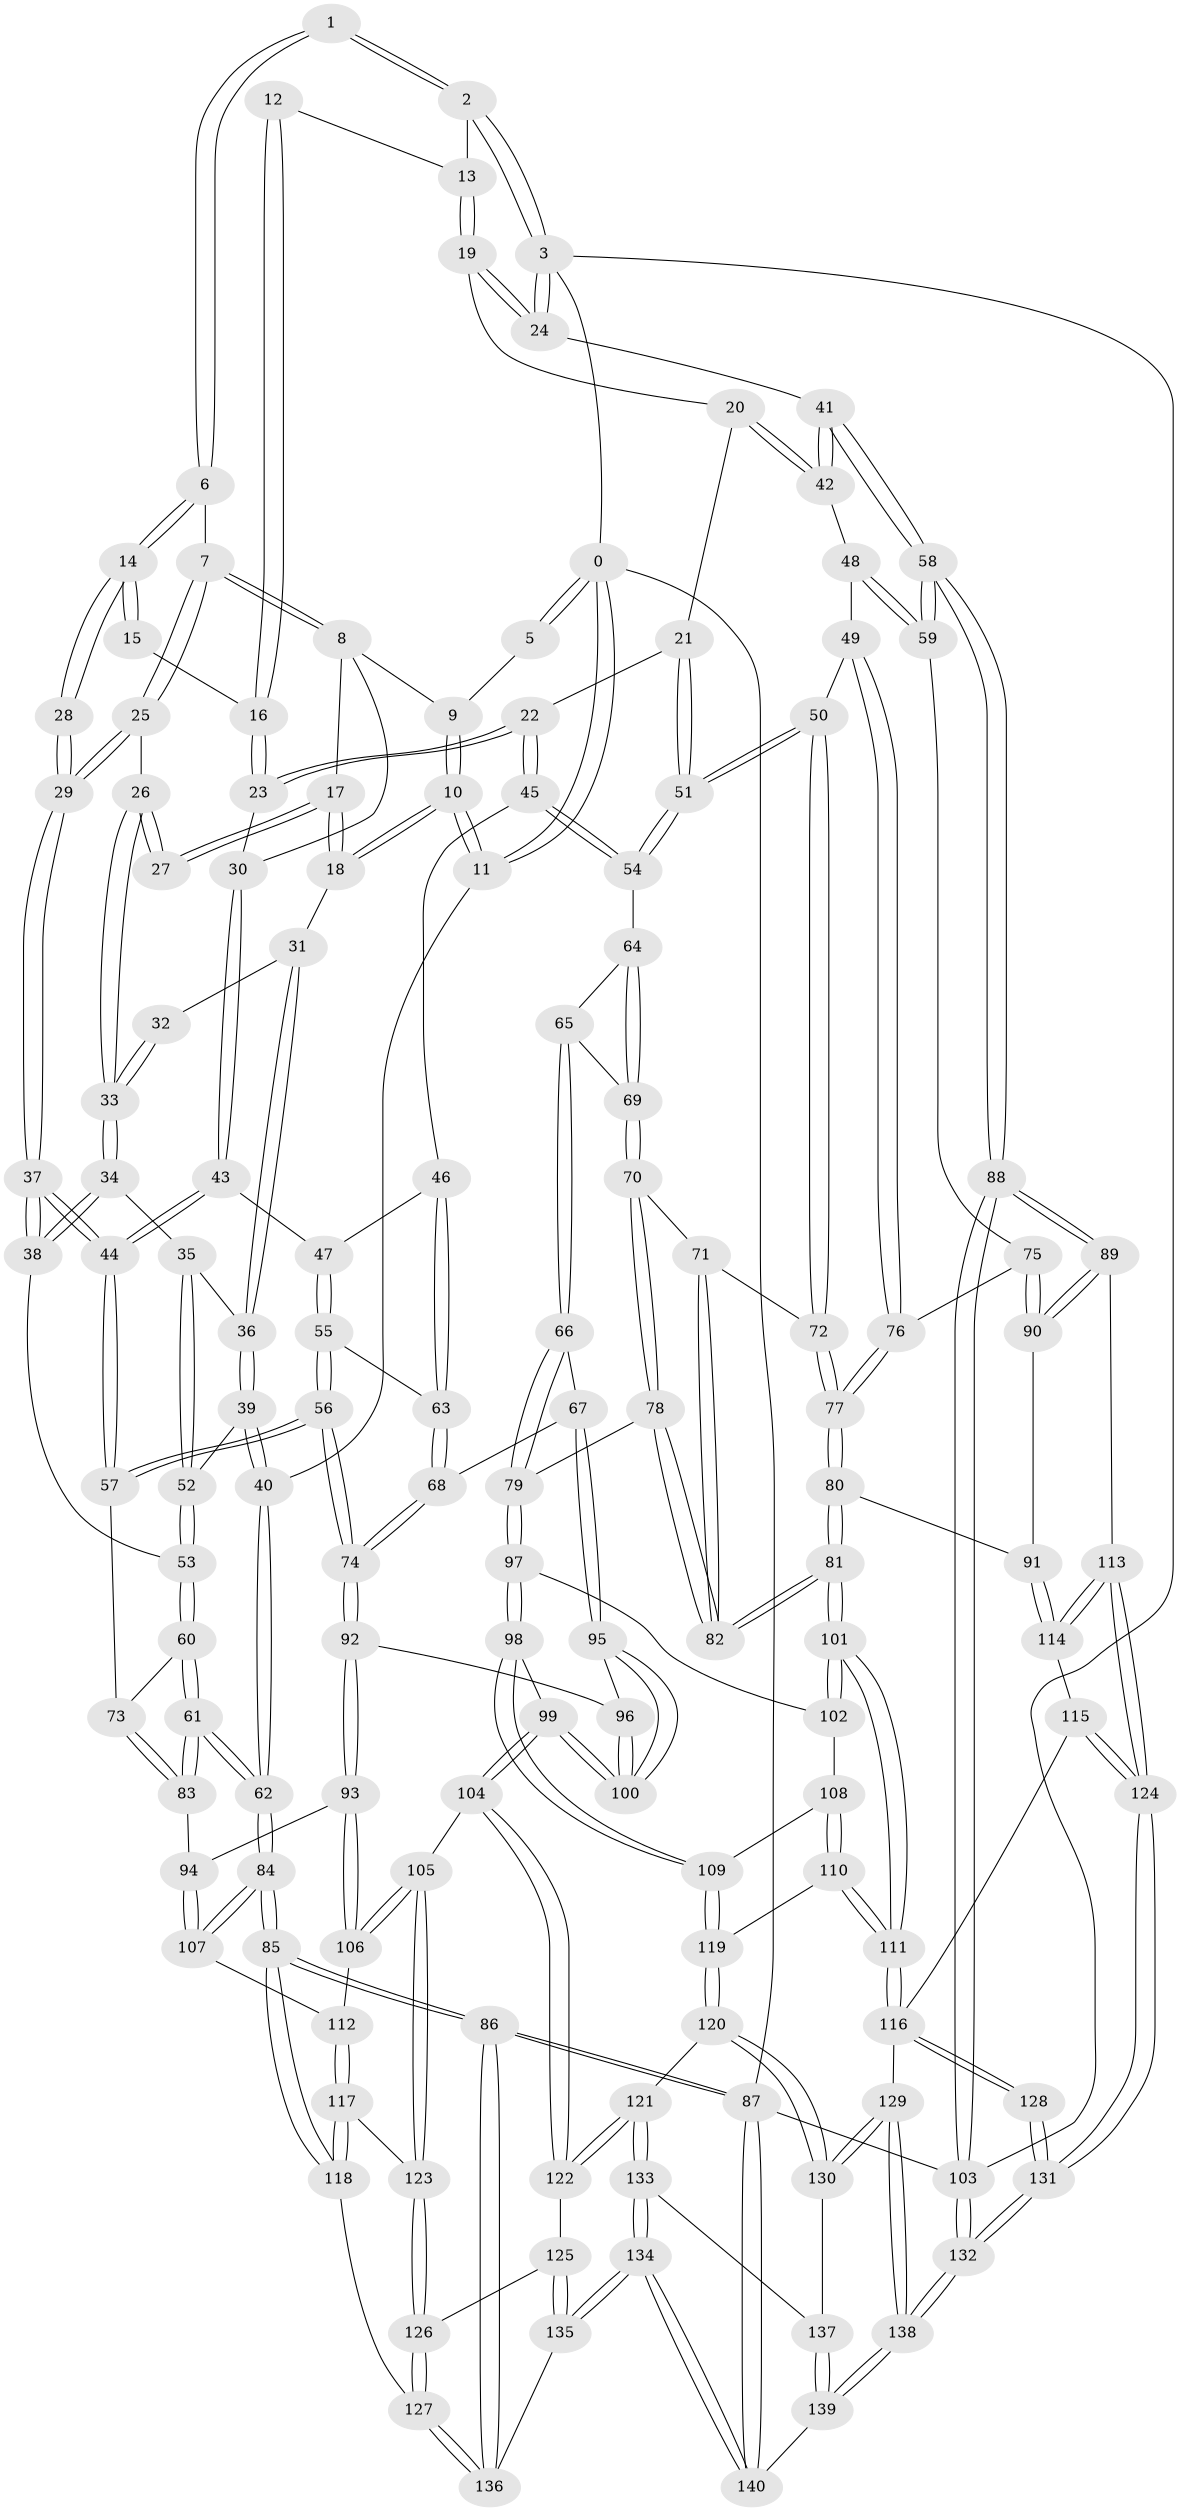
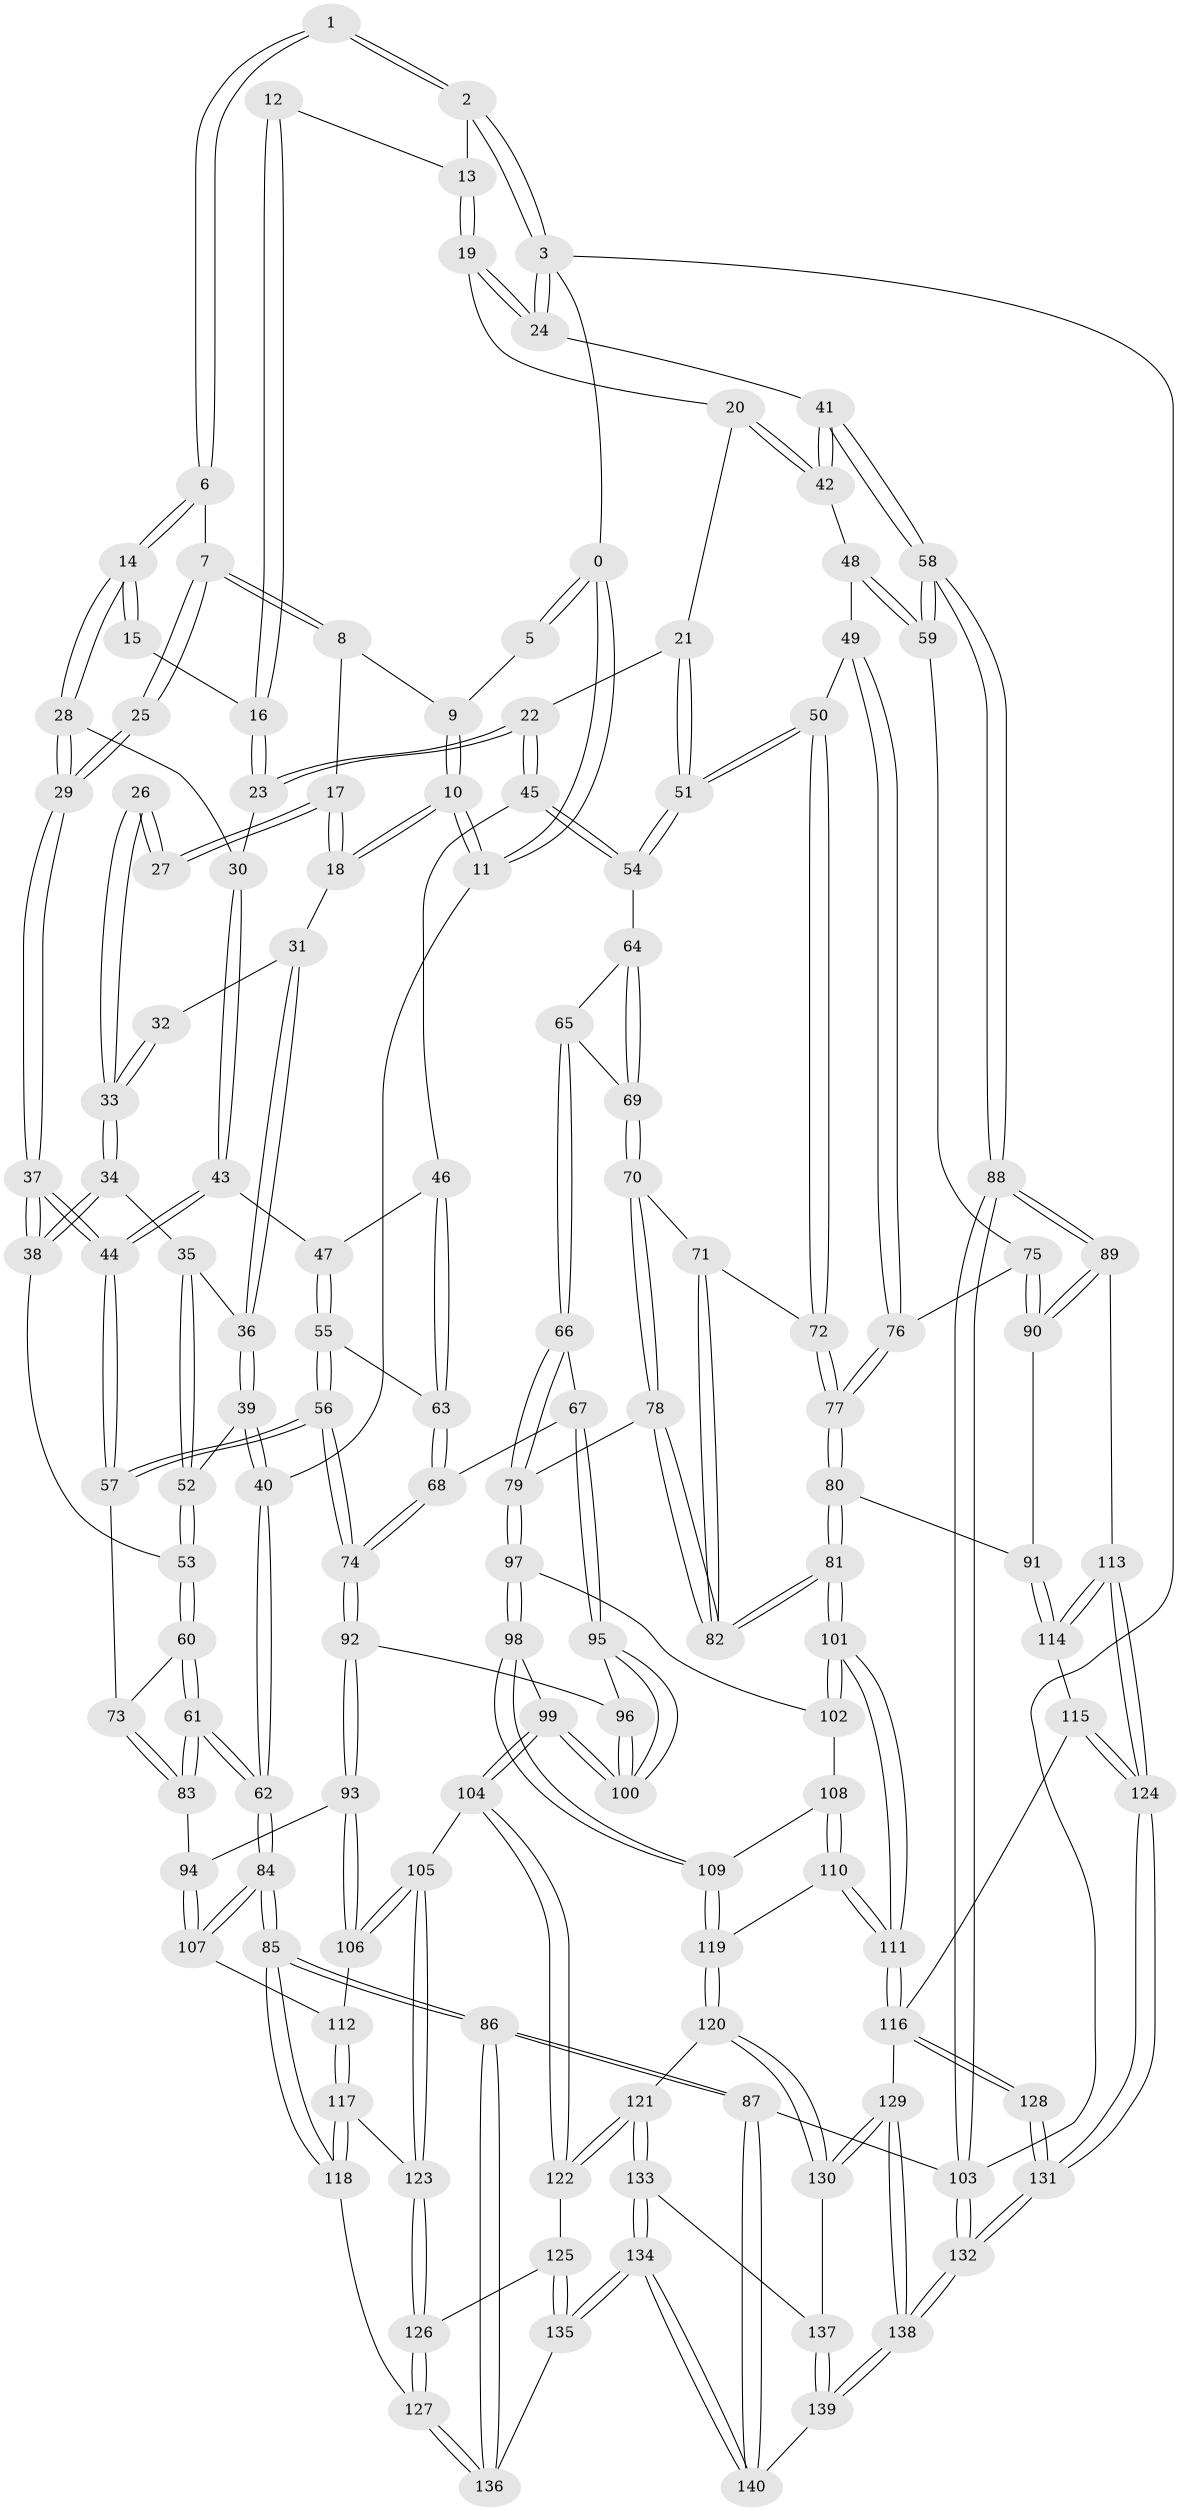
edge "25" -- "26": removed
edge "8" -- "30": now "28" -- "30"
edge "0" -- "87": removed
